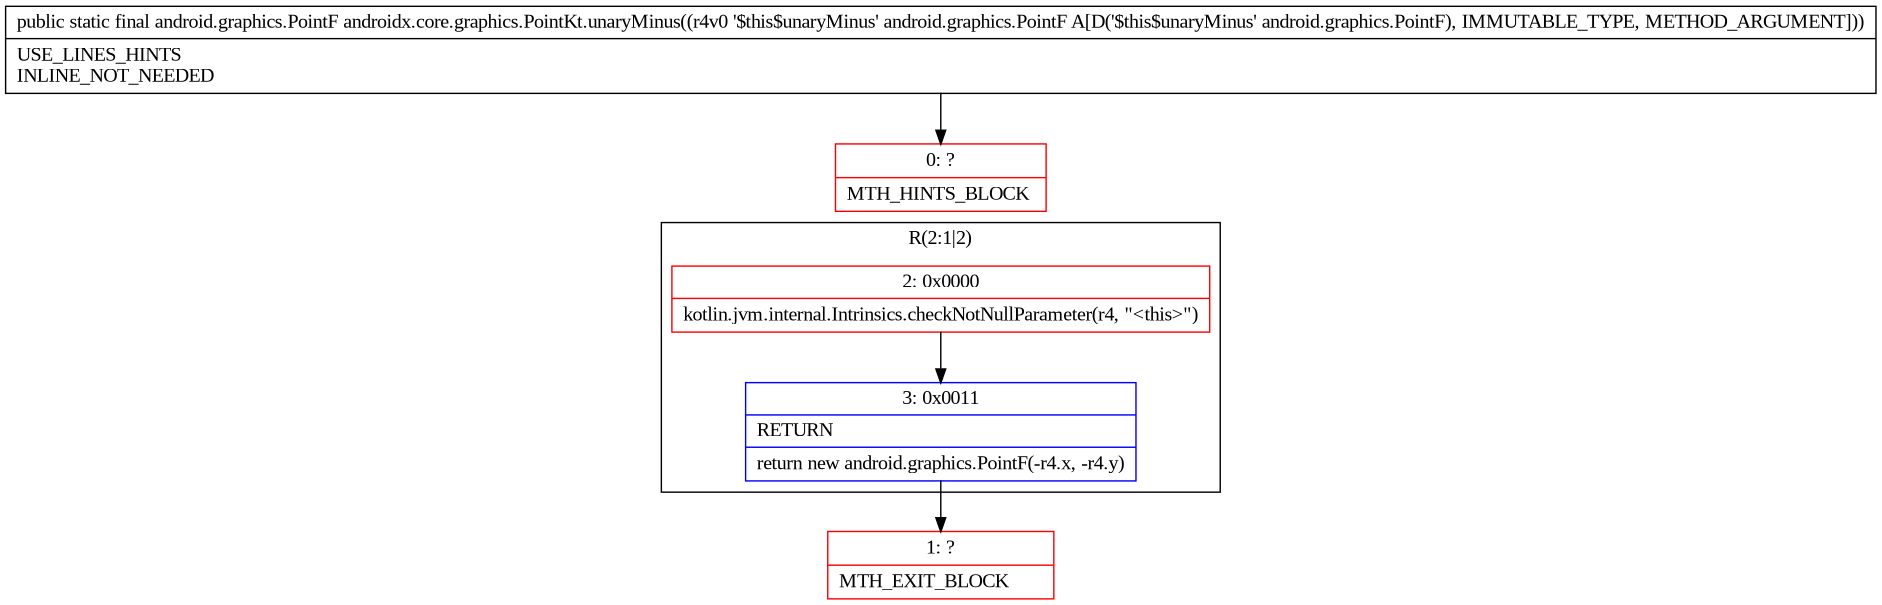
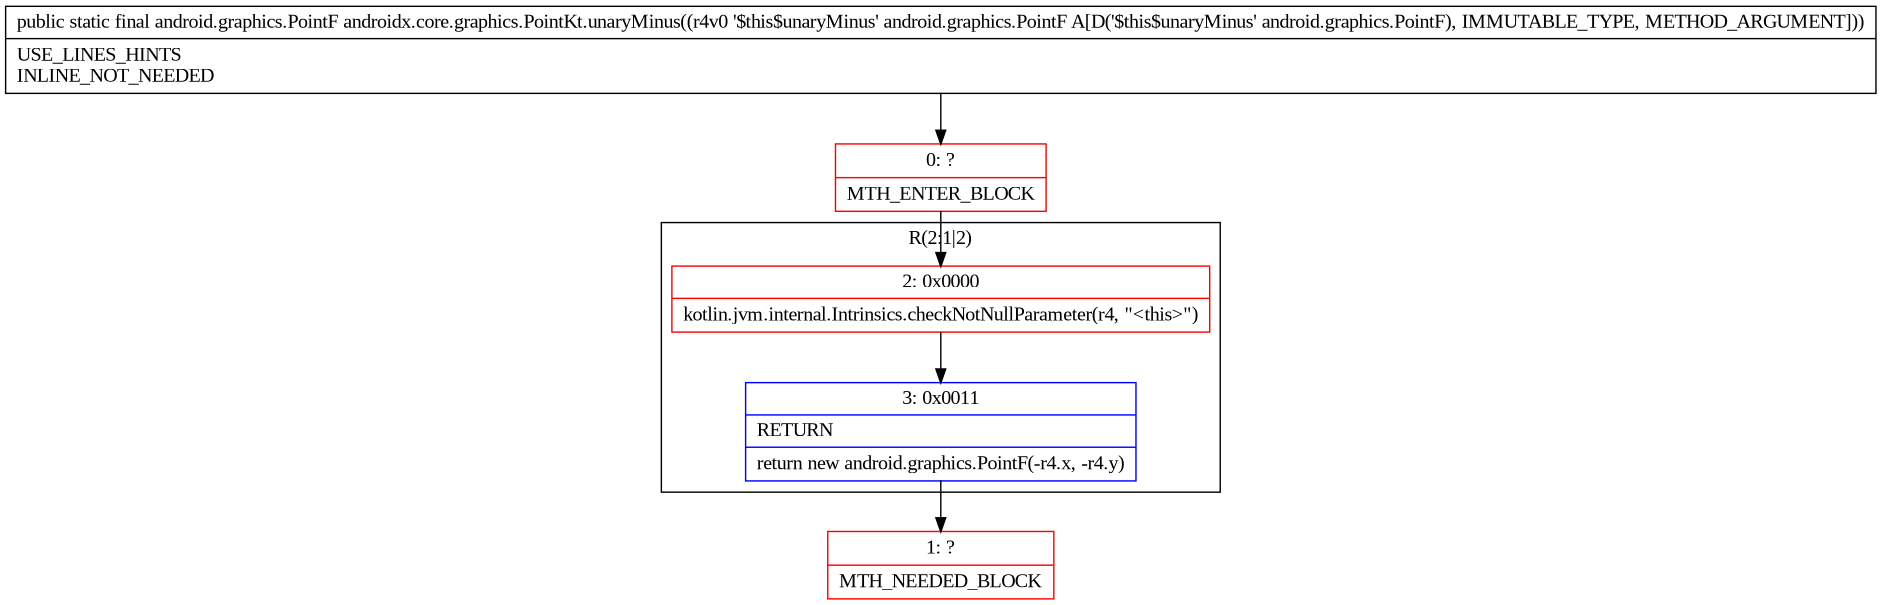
node "0: ?": text "MTH_HINTS_BLOCK" -> "MTH_ENTER_BLOCK"
edge "0: ?" -> "2: 0x0000": added
node "1: ?": text "MTH_EXIT_BLOCK" -> "MTH_NEEDED_BLOCK"
